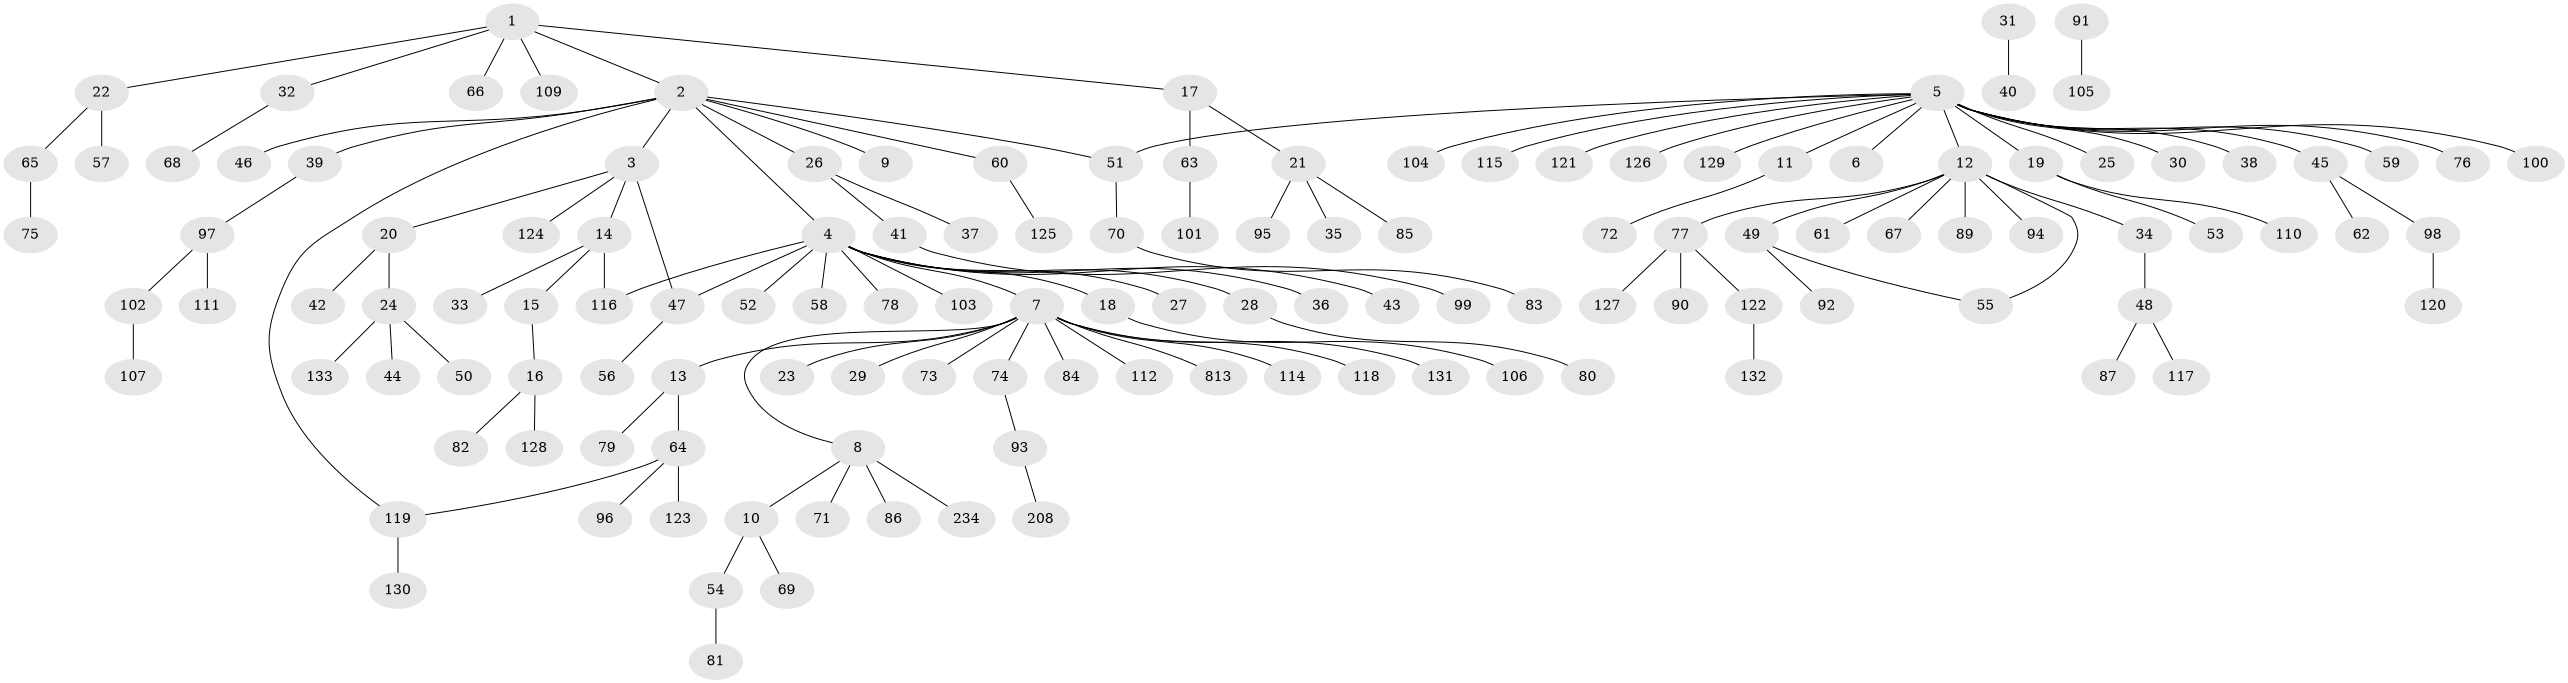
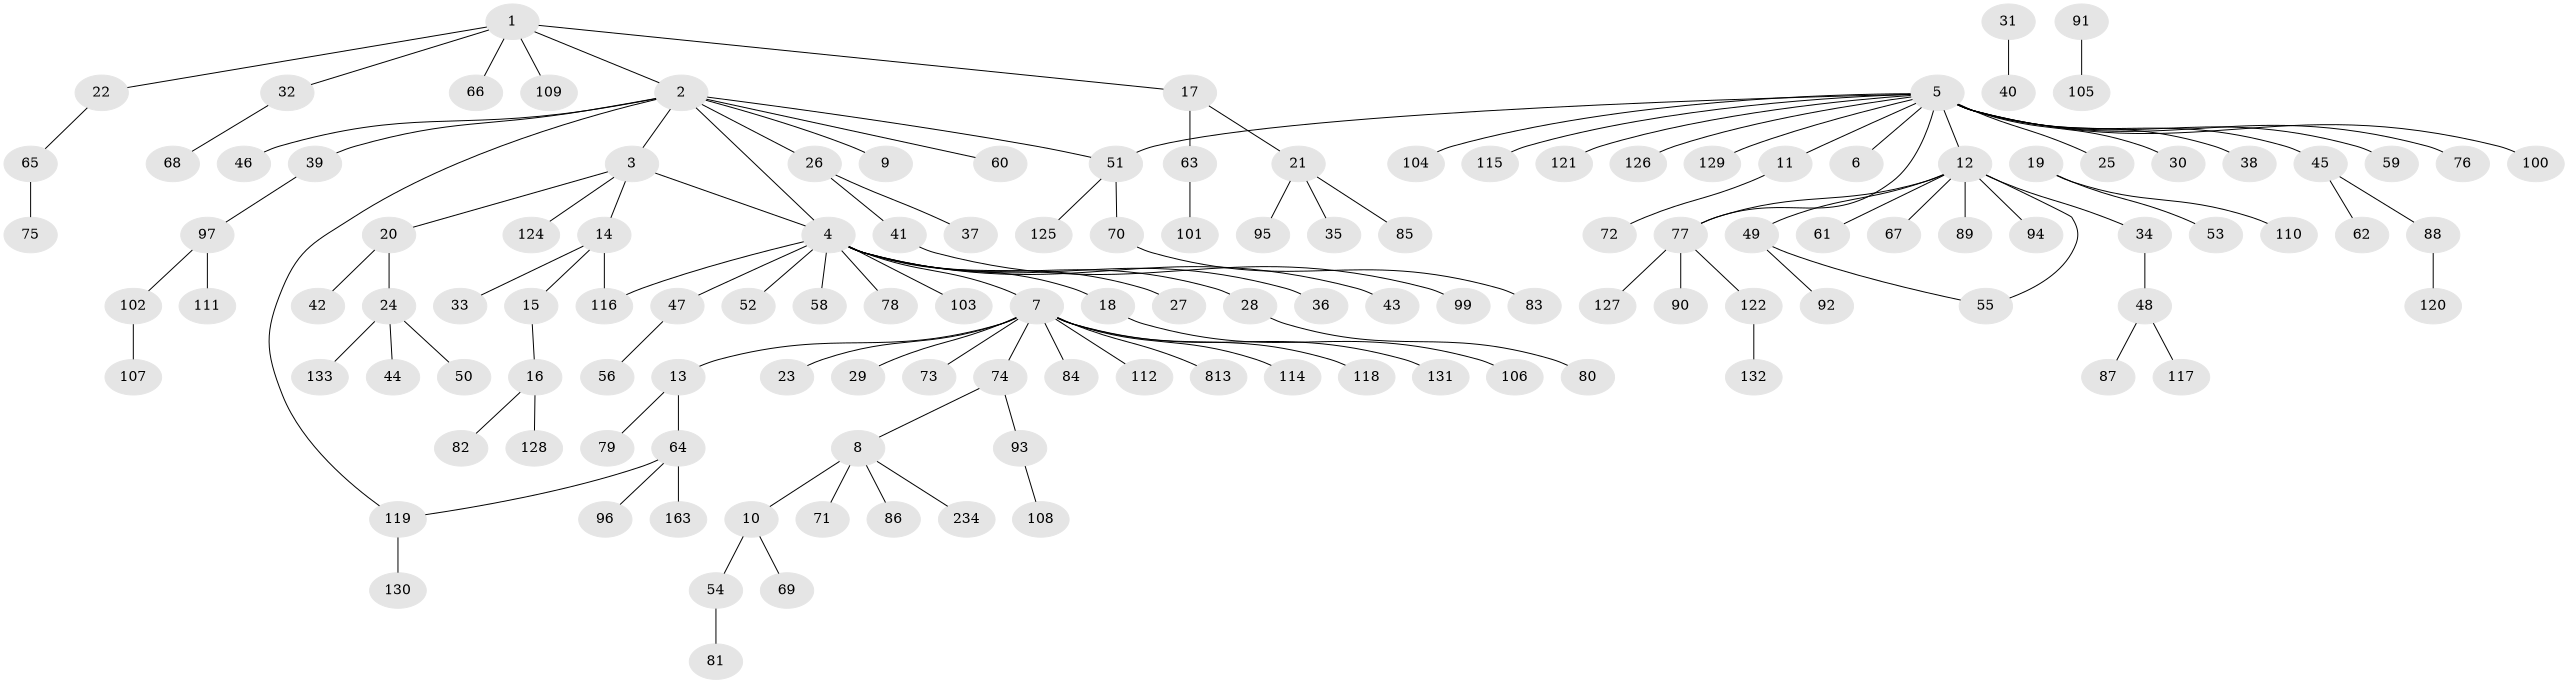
edge "5" -- "19": now "5" -- "77"
node "57": removed
edge "60" -- "125": now "51" -- "125"
edge "3" -- "47": now "3" -- "4"
node "98": label "98" -> "88"
edge "7" -- "8": now "74" -- "8"
node "123": label "123" -> "163"
node "208": label "208" -> "108"
